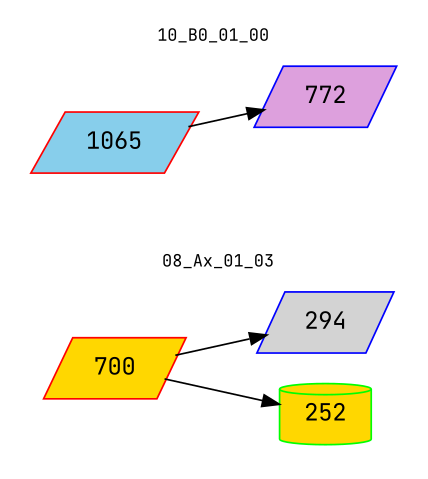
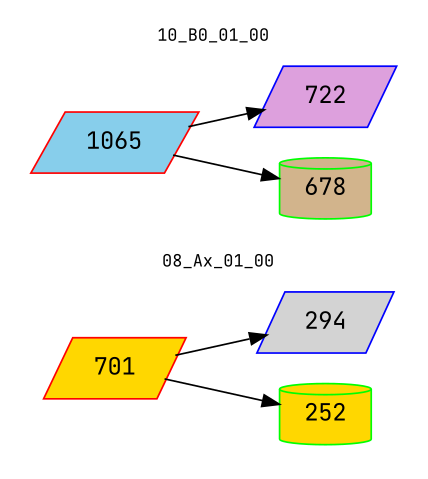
node "772": label "772" -> "722"
node "678": added
cluster "08_Ax_01_03": label "08_Ax_01_03" -> "08_Ax_01_00"
node "700": label "700" -> "701"
